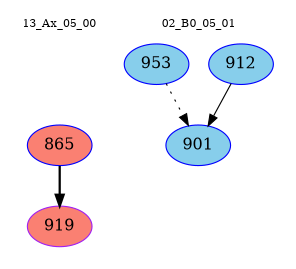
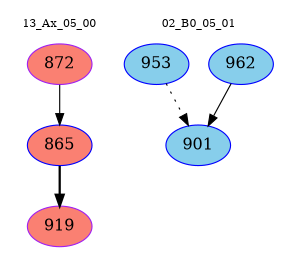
node "872": added
node "912": label "912" -> "962"
